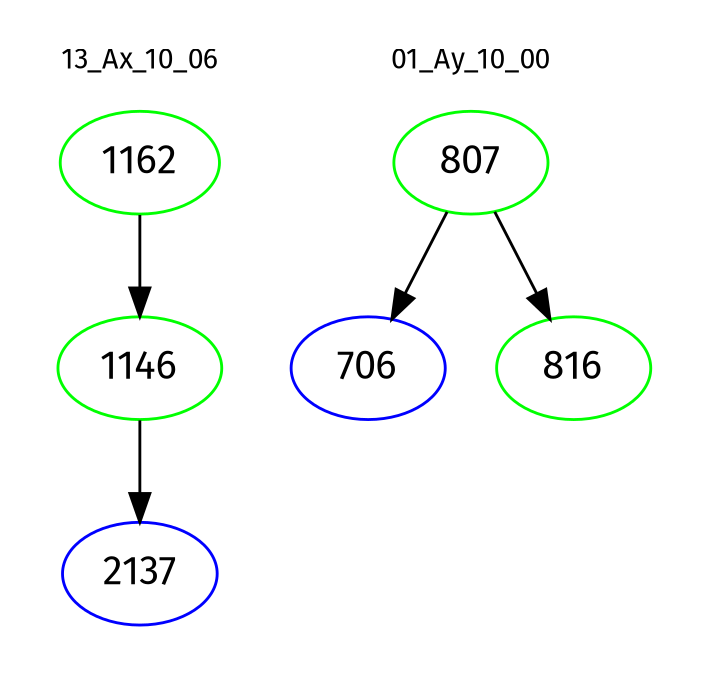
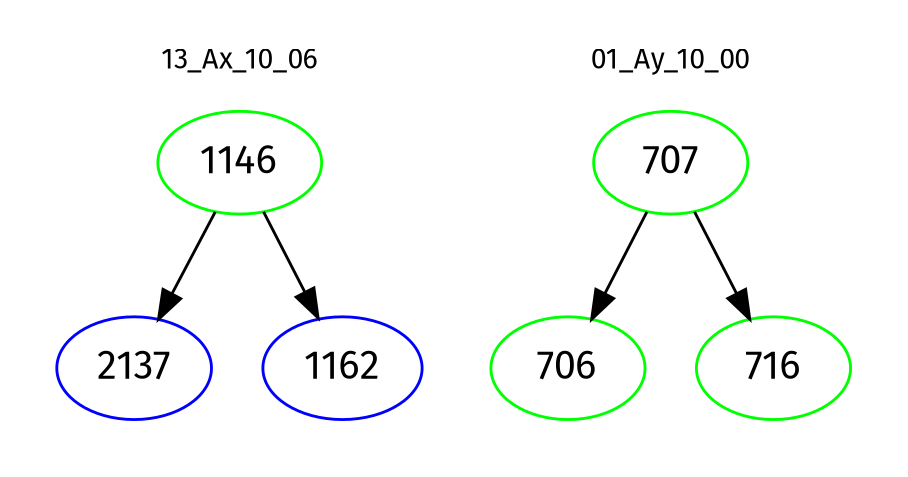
node "1162": color green -> blue
node "807": label "807" -> "707"
edge "1162" -> "1146": reversed
node "706": color blue -> green
node "816": label "816" -> "716"
